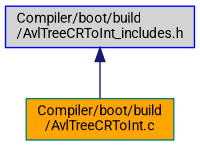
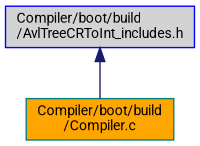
node "Compiler/boot/build /AvlTreeCRToInt.c": label "Compiler/boot/build /AvlTreeCRToInt.c" -> "Compiler/boot/build /Compiler.c"
